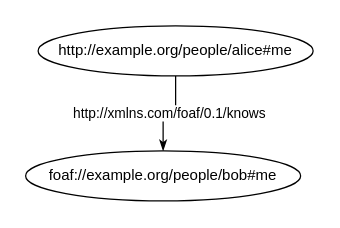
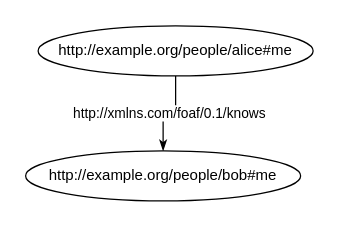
node "foaf://example.org/people/bob#me": label "foaf://example.org/people/bob#me" -> "http://example.org/people/bob#me"
